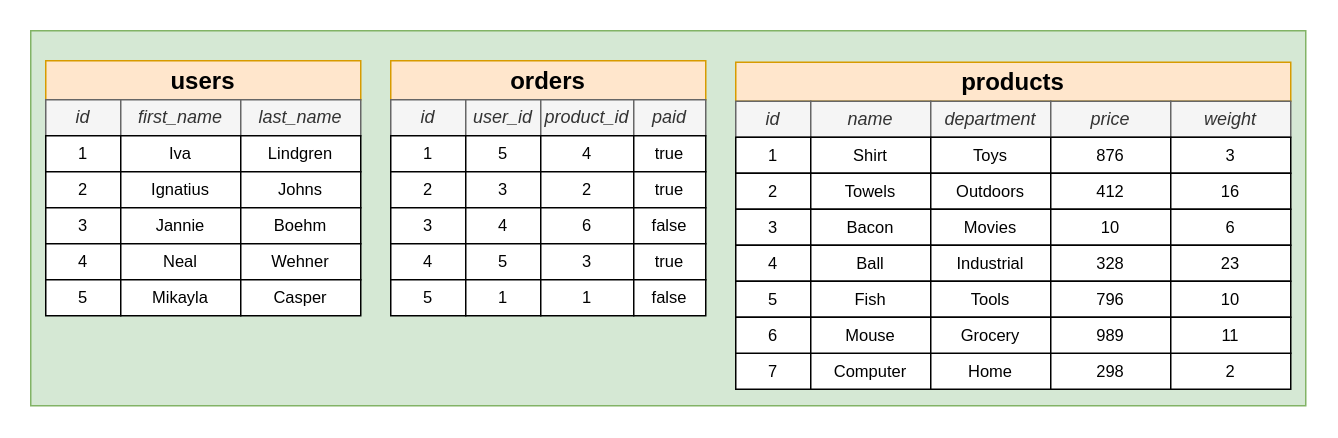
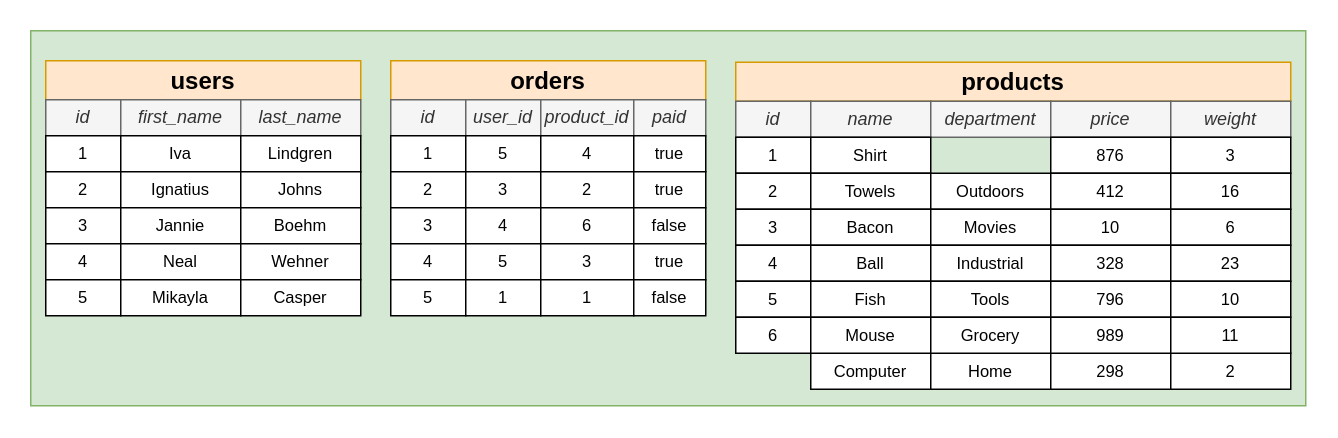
node "Toys": removed
node "7": removed
